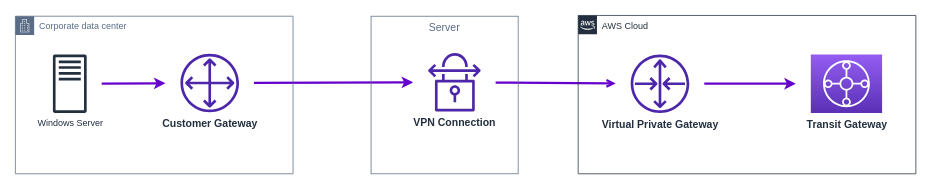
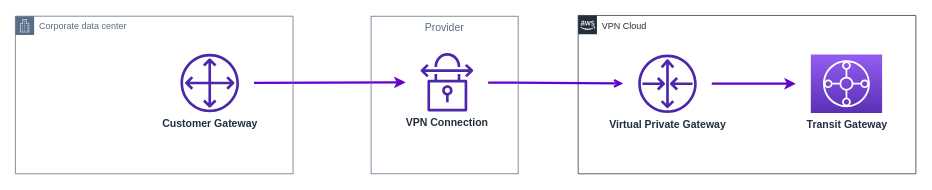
node "AWS Cloud": label "AWS Cloud" -> "VPN Cloud"
node "Server": label "Server" -> "Provider"
node "VPN Connection": moved (454, 82) -> (447, 82)
edge "Windows Server" -> "Customer Gateway": removed
node "Windows Server": removed
node "Virtual Private Gateway": moved (660, 84) -> (667, 84)
